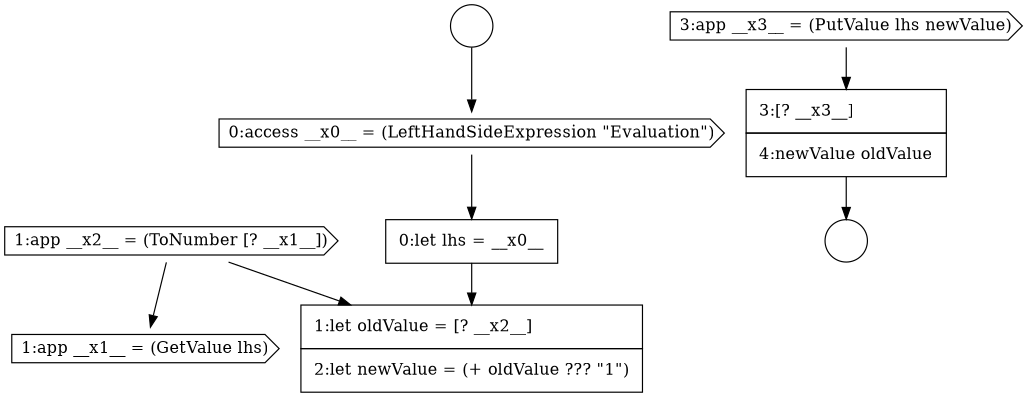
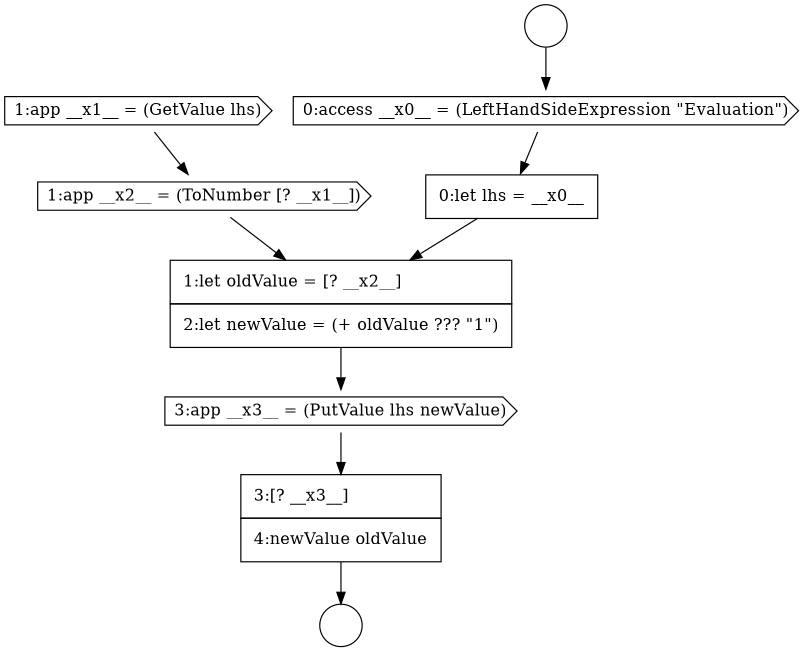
edge "1:app __x2__ = (ToNumber [? __x1__])" -> "1:app __x1__ = (GetValue lhs)": reversed
edge "1:let oldValue = [? __x2__]" -> "3:app __x3__ = (PutValue lhs newValue)": added
